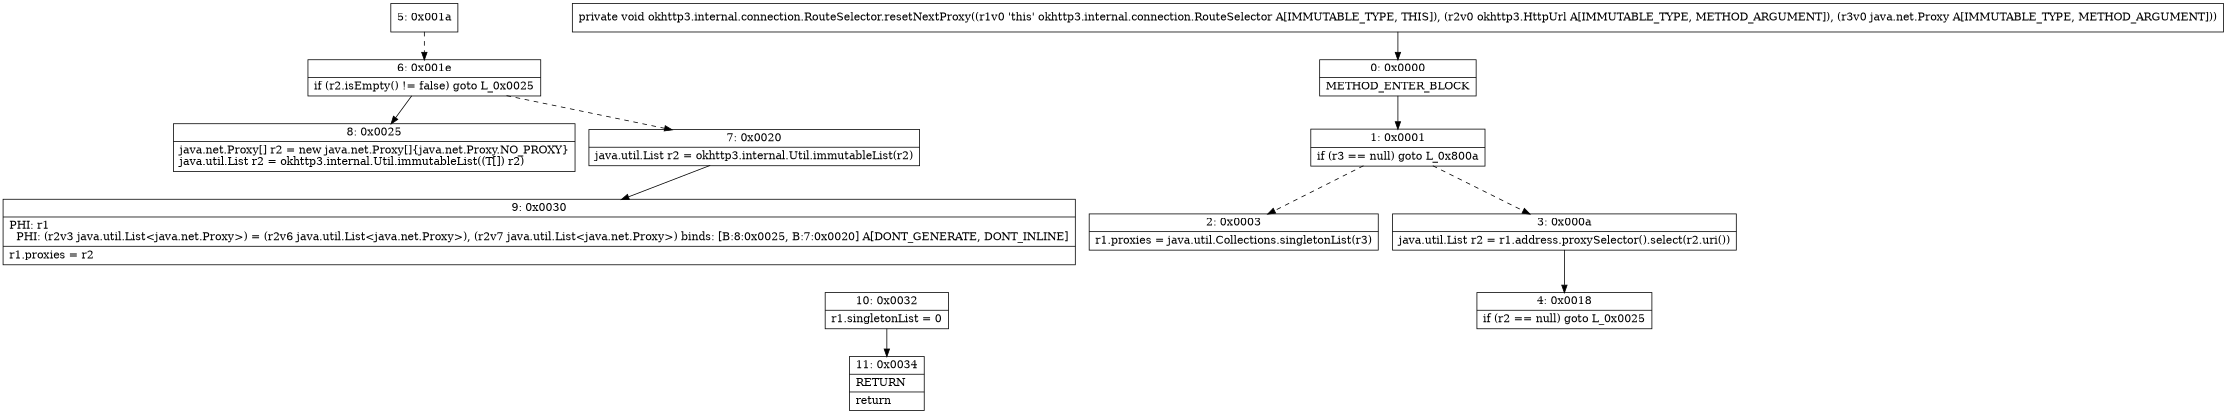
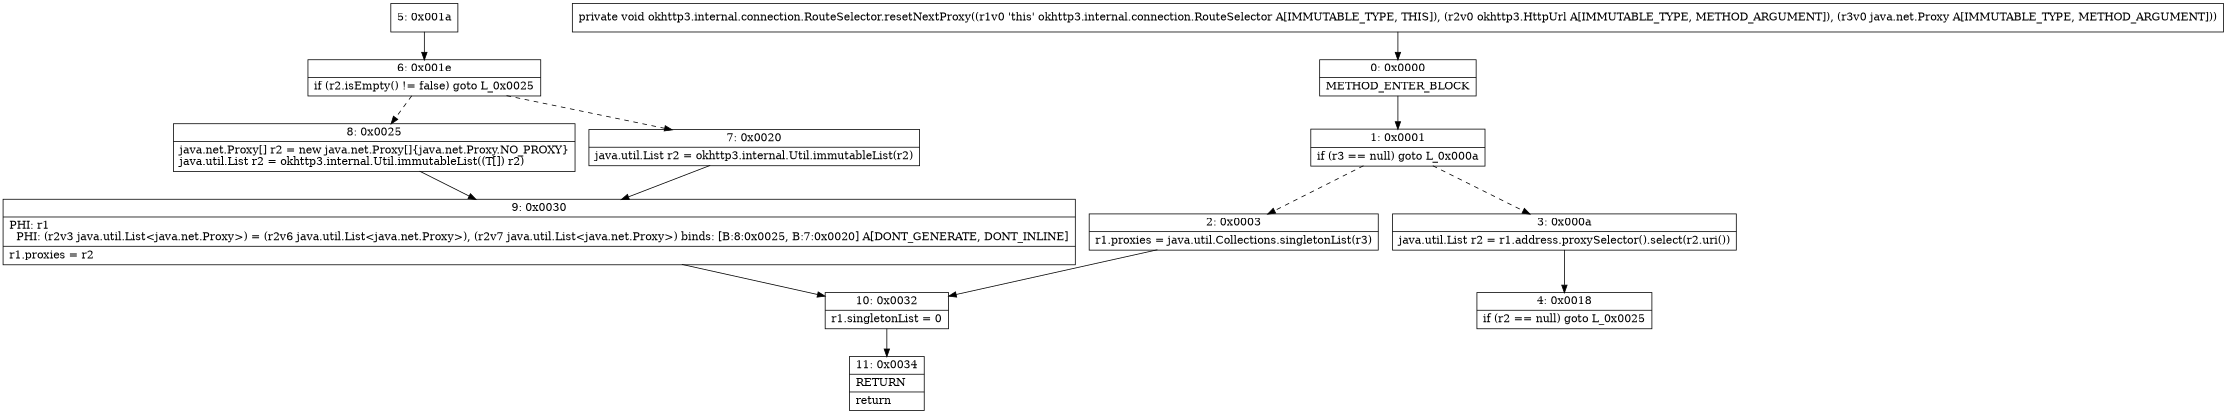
edge "5: 0x001a" -> "6: 0x001e": style dashed -> solid
edge "6: 0x001e" -> "8: 0x0025": style solid -> dashed
node "1: 0x0001": text "if (r3 == null) goto L_0x800a" -> "if (r3 == null) goto L_0x000a"
edge "8: 0x0025" -> "9: 0x0030": added
edge "2: 0x0003" -> "10: 0x0032": added
edge "9: 0x0030" -> "10: 0x0032": added
